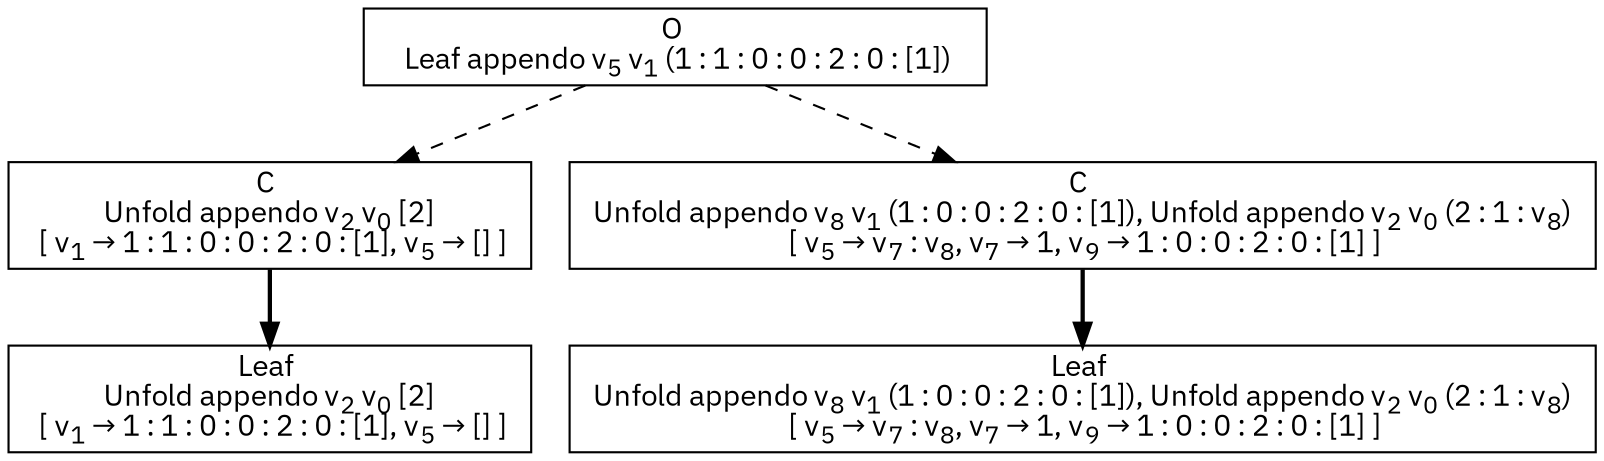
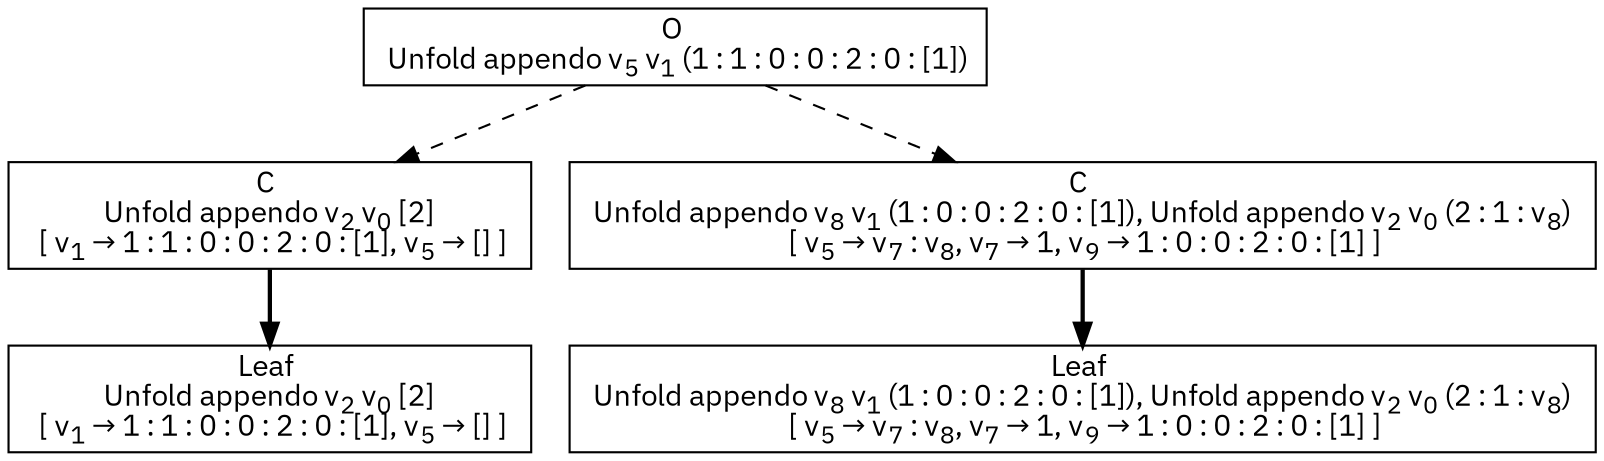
node "O": text "Leaf appendo v" -> "Unfold appendo v"
